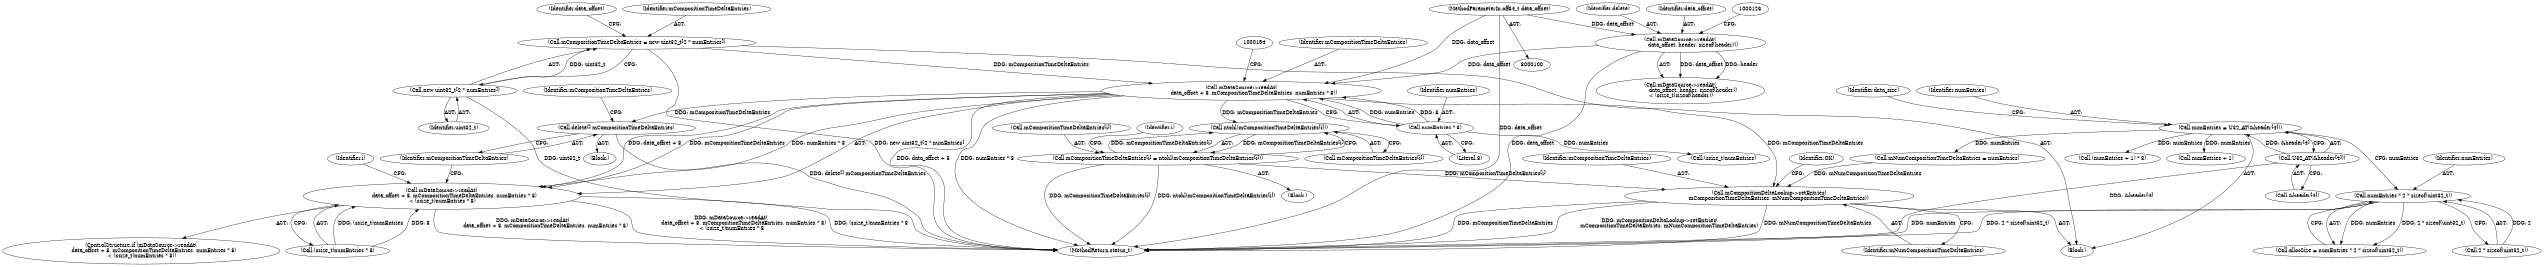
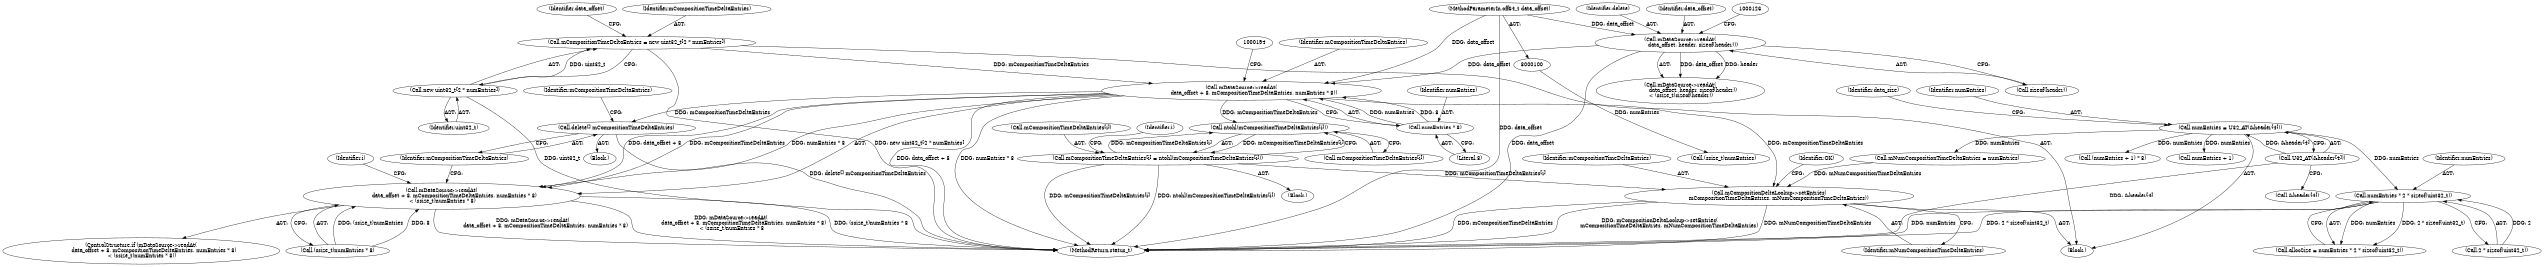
node "(Call,sizeof(header))": added
edge "(Call,numEntries * 8)" -> "(Call,(ssize_t)numEntries)": now "8000100" -> "(Call,(ssize_t)numEntries)"
edge "(Call,numEntries = U32_AT(&header[4]))" -> "(Call,numEntries * 2 * sizeof(uint32_t))": label "CFG: numEntries" -> "DDG: numEntries"
edge "(Call,&header[4])" -> "(Call,U32_AT(&header[4]))": removed, label "AST:"
